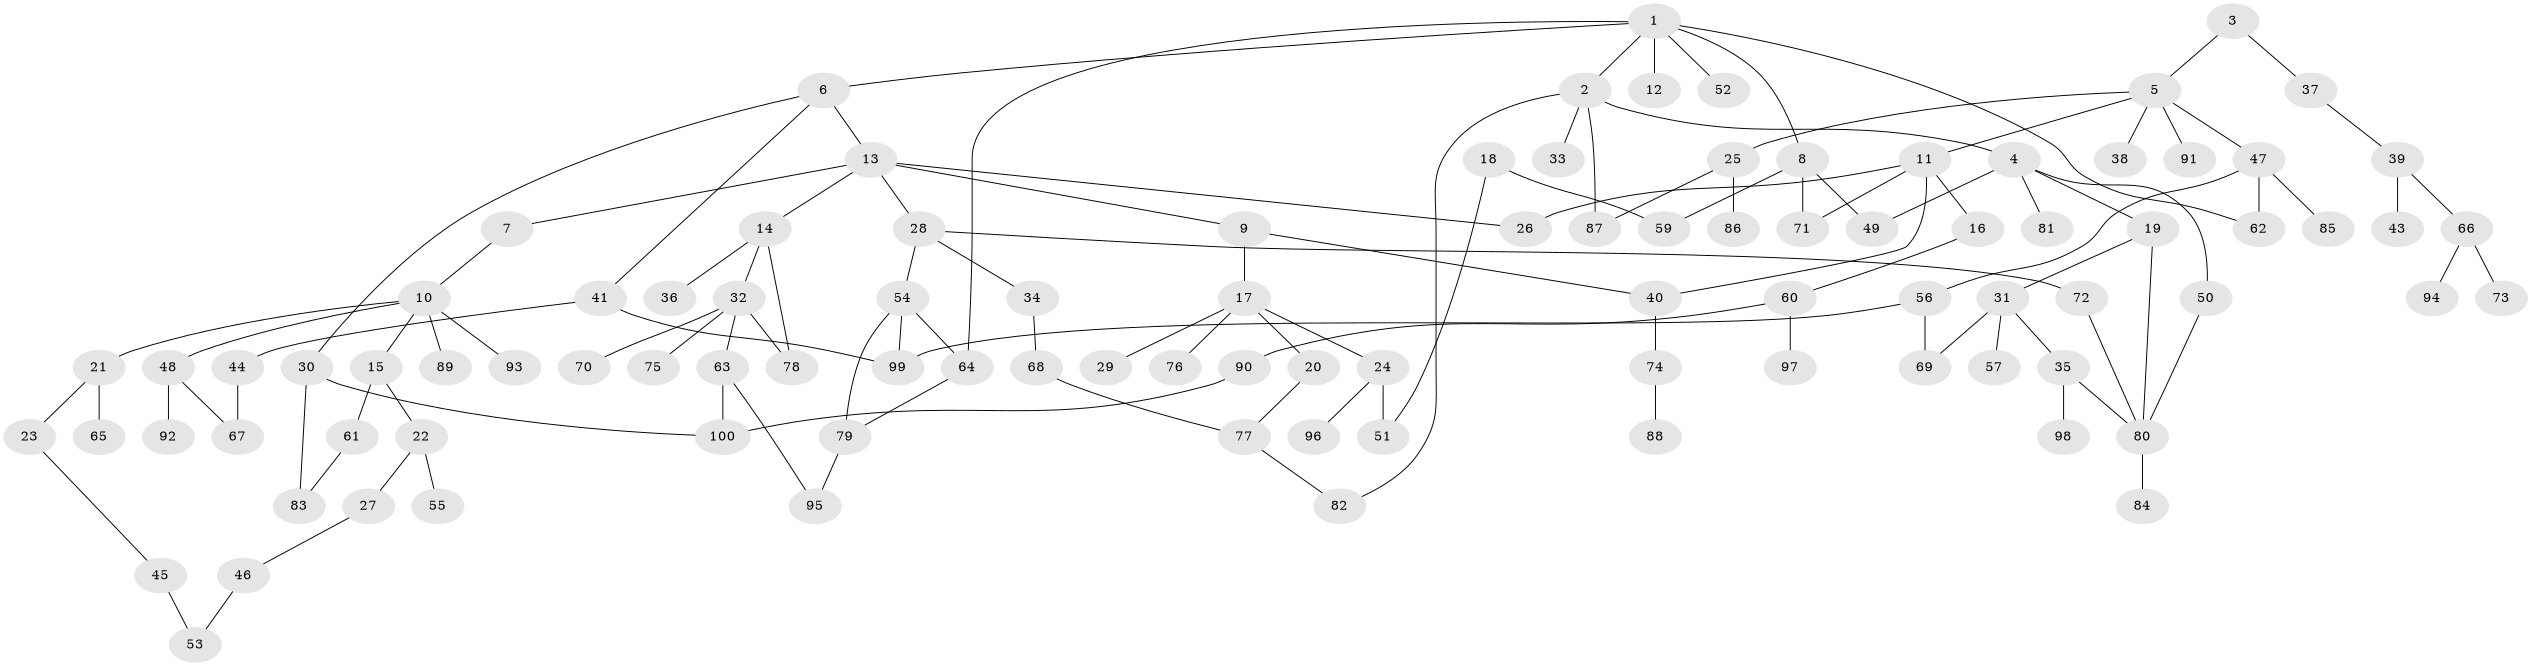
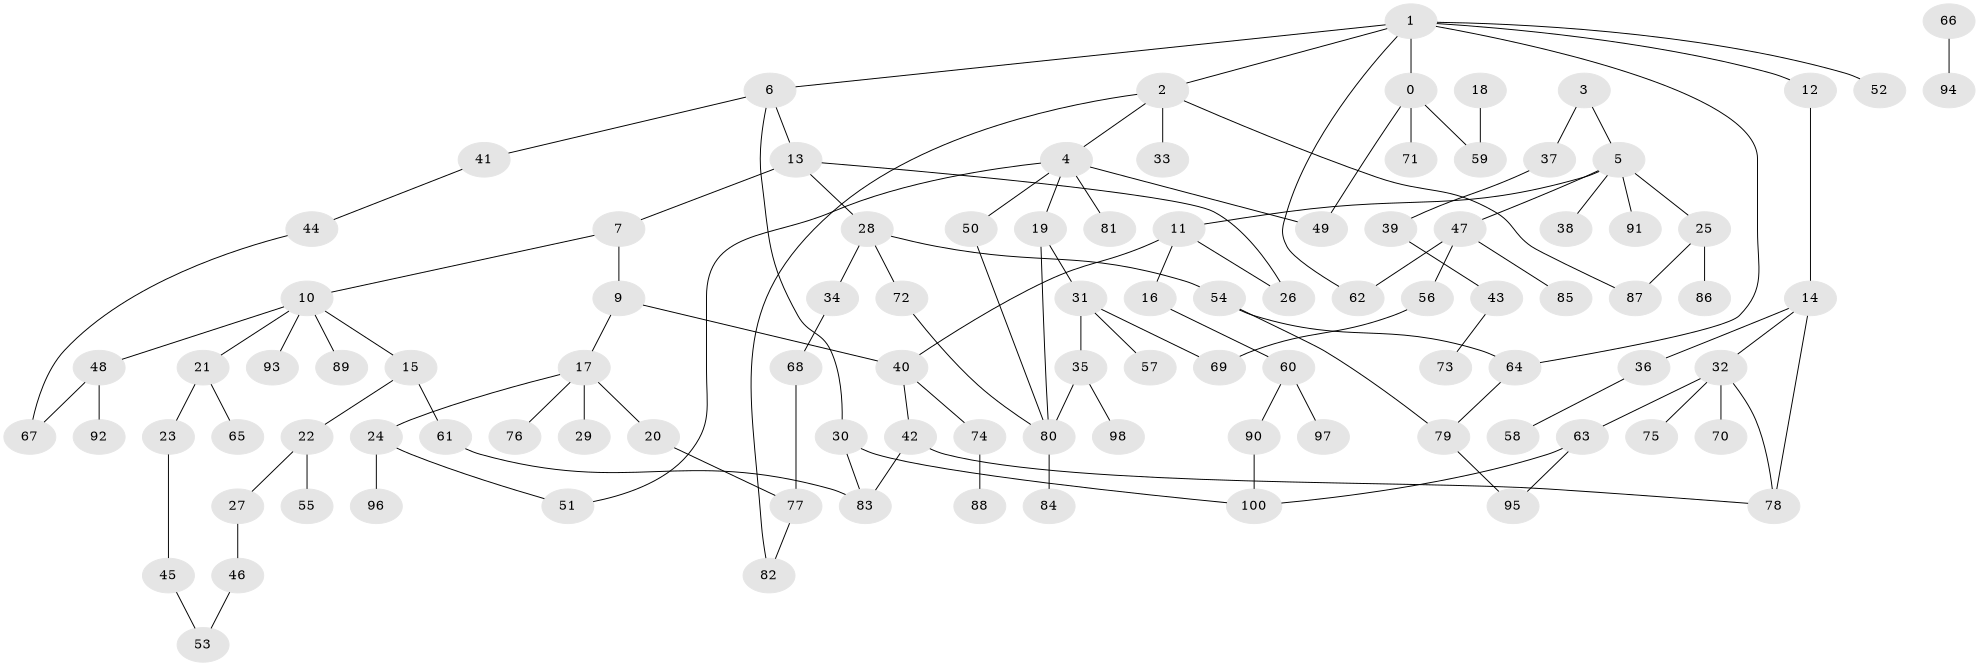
node "8": label "8" -> "0"
edge "13" -- "14": now "12" -- "14"
edge "13" -- "9": now "7" -- "9"
edge "11" -- "71": removed
edge "39" -- "66": removed
edge "66" -- "73": now "43" -- "73"
edge "18" -- "51": now "4" -- "51"
node "99": removed
node "42": added
node "58": added
